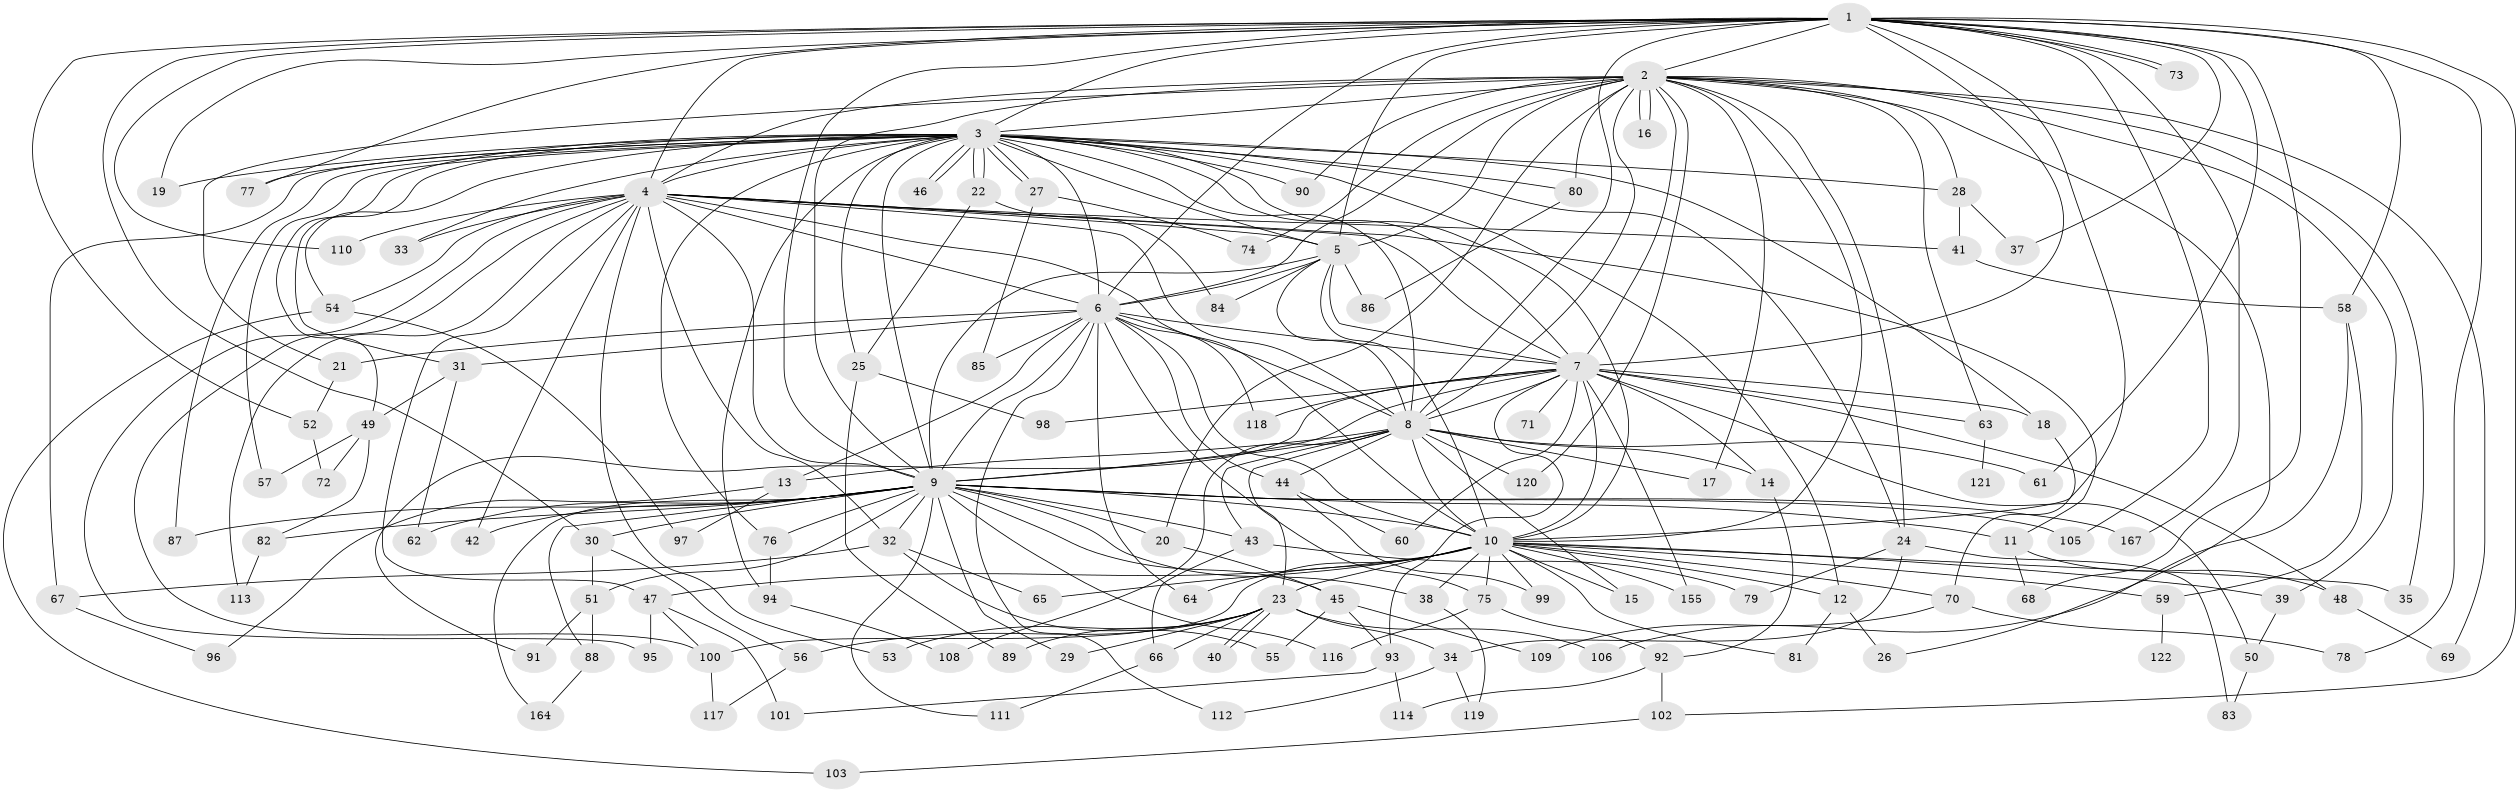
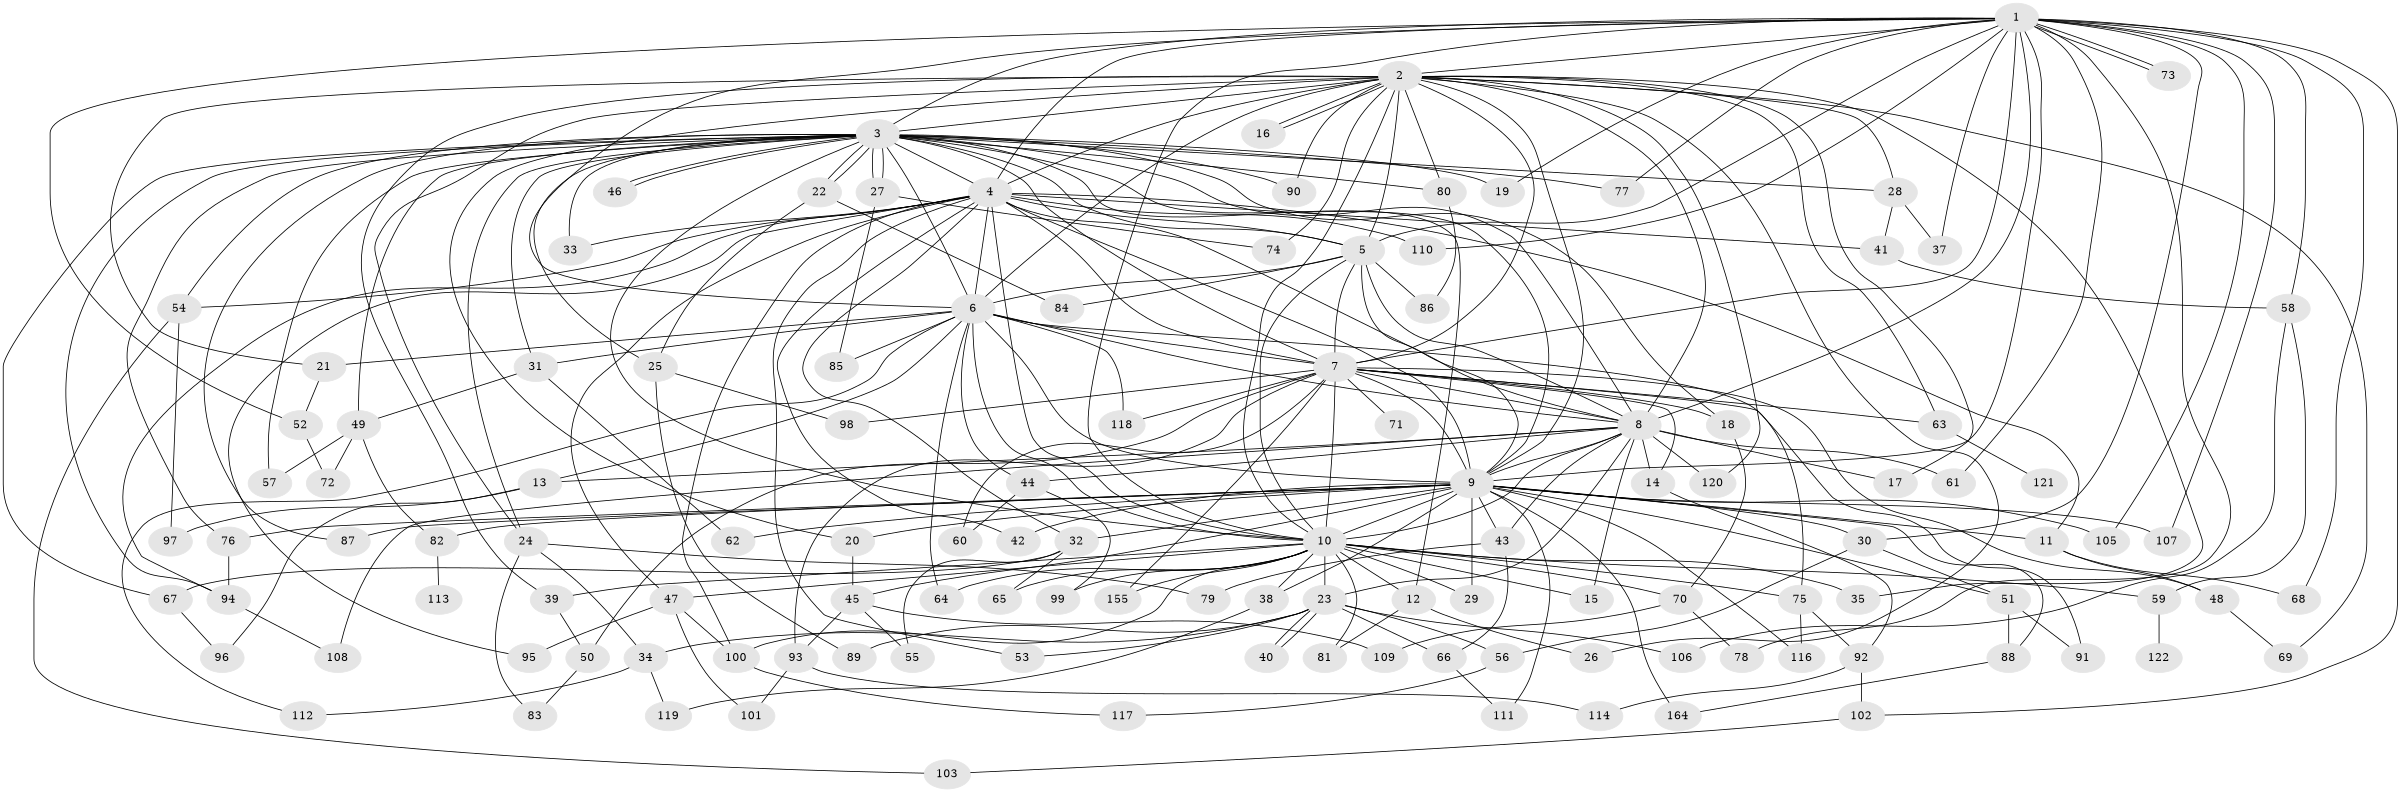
edge "4" -- "113": now "4" -- "94"
node "167": label "167" -> "107"
edge "23" -- "29": now "10" -- "29"
